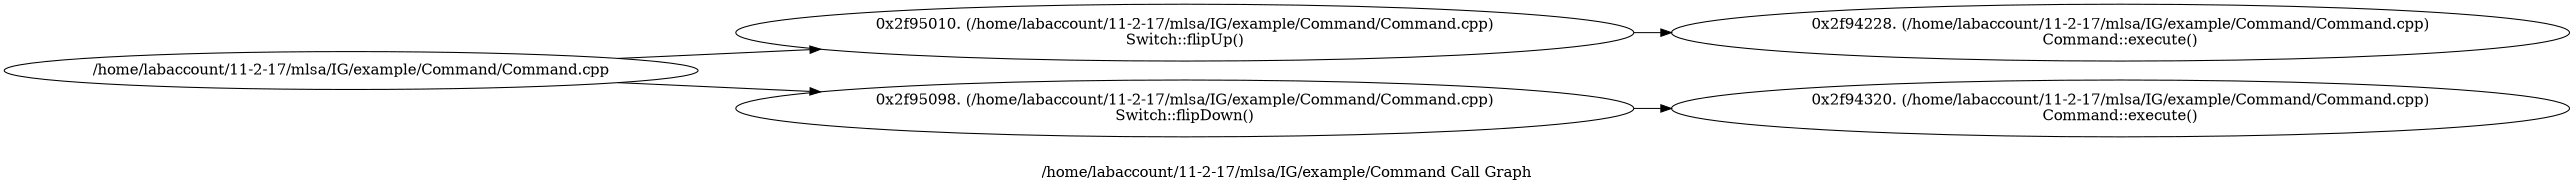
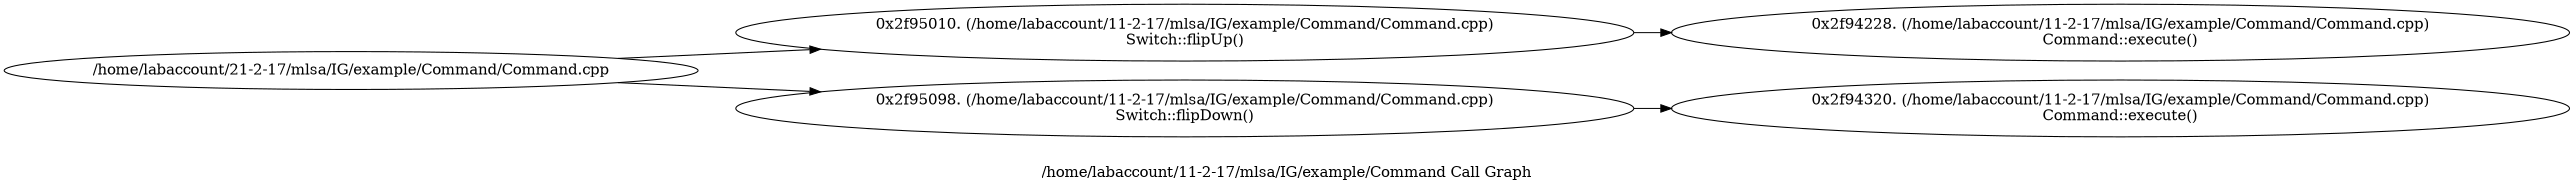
node "/home/labaccount/11-2-17/mlsa/IG/example/Command/Command.cpp": label "/home/labaccount/11-2-17/mlsa/IG/example/Command/Command.cpp" -> "/home/labaccount/21-2-17/mlsa/IG/example/Command/Command.cpp"
